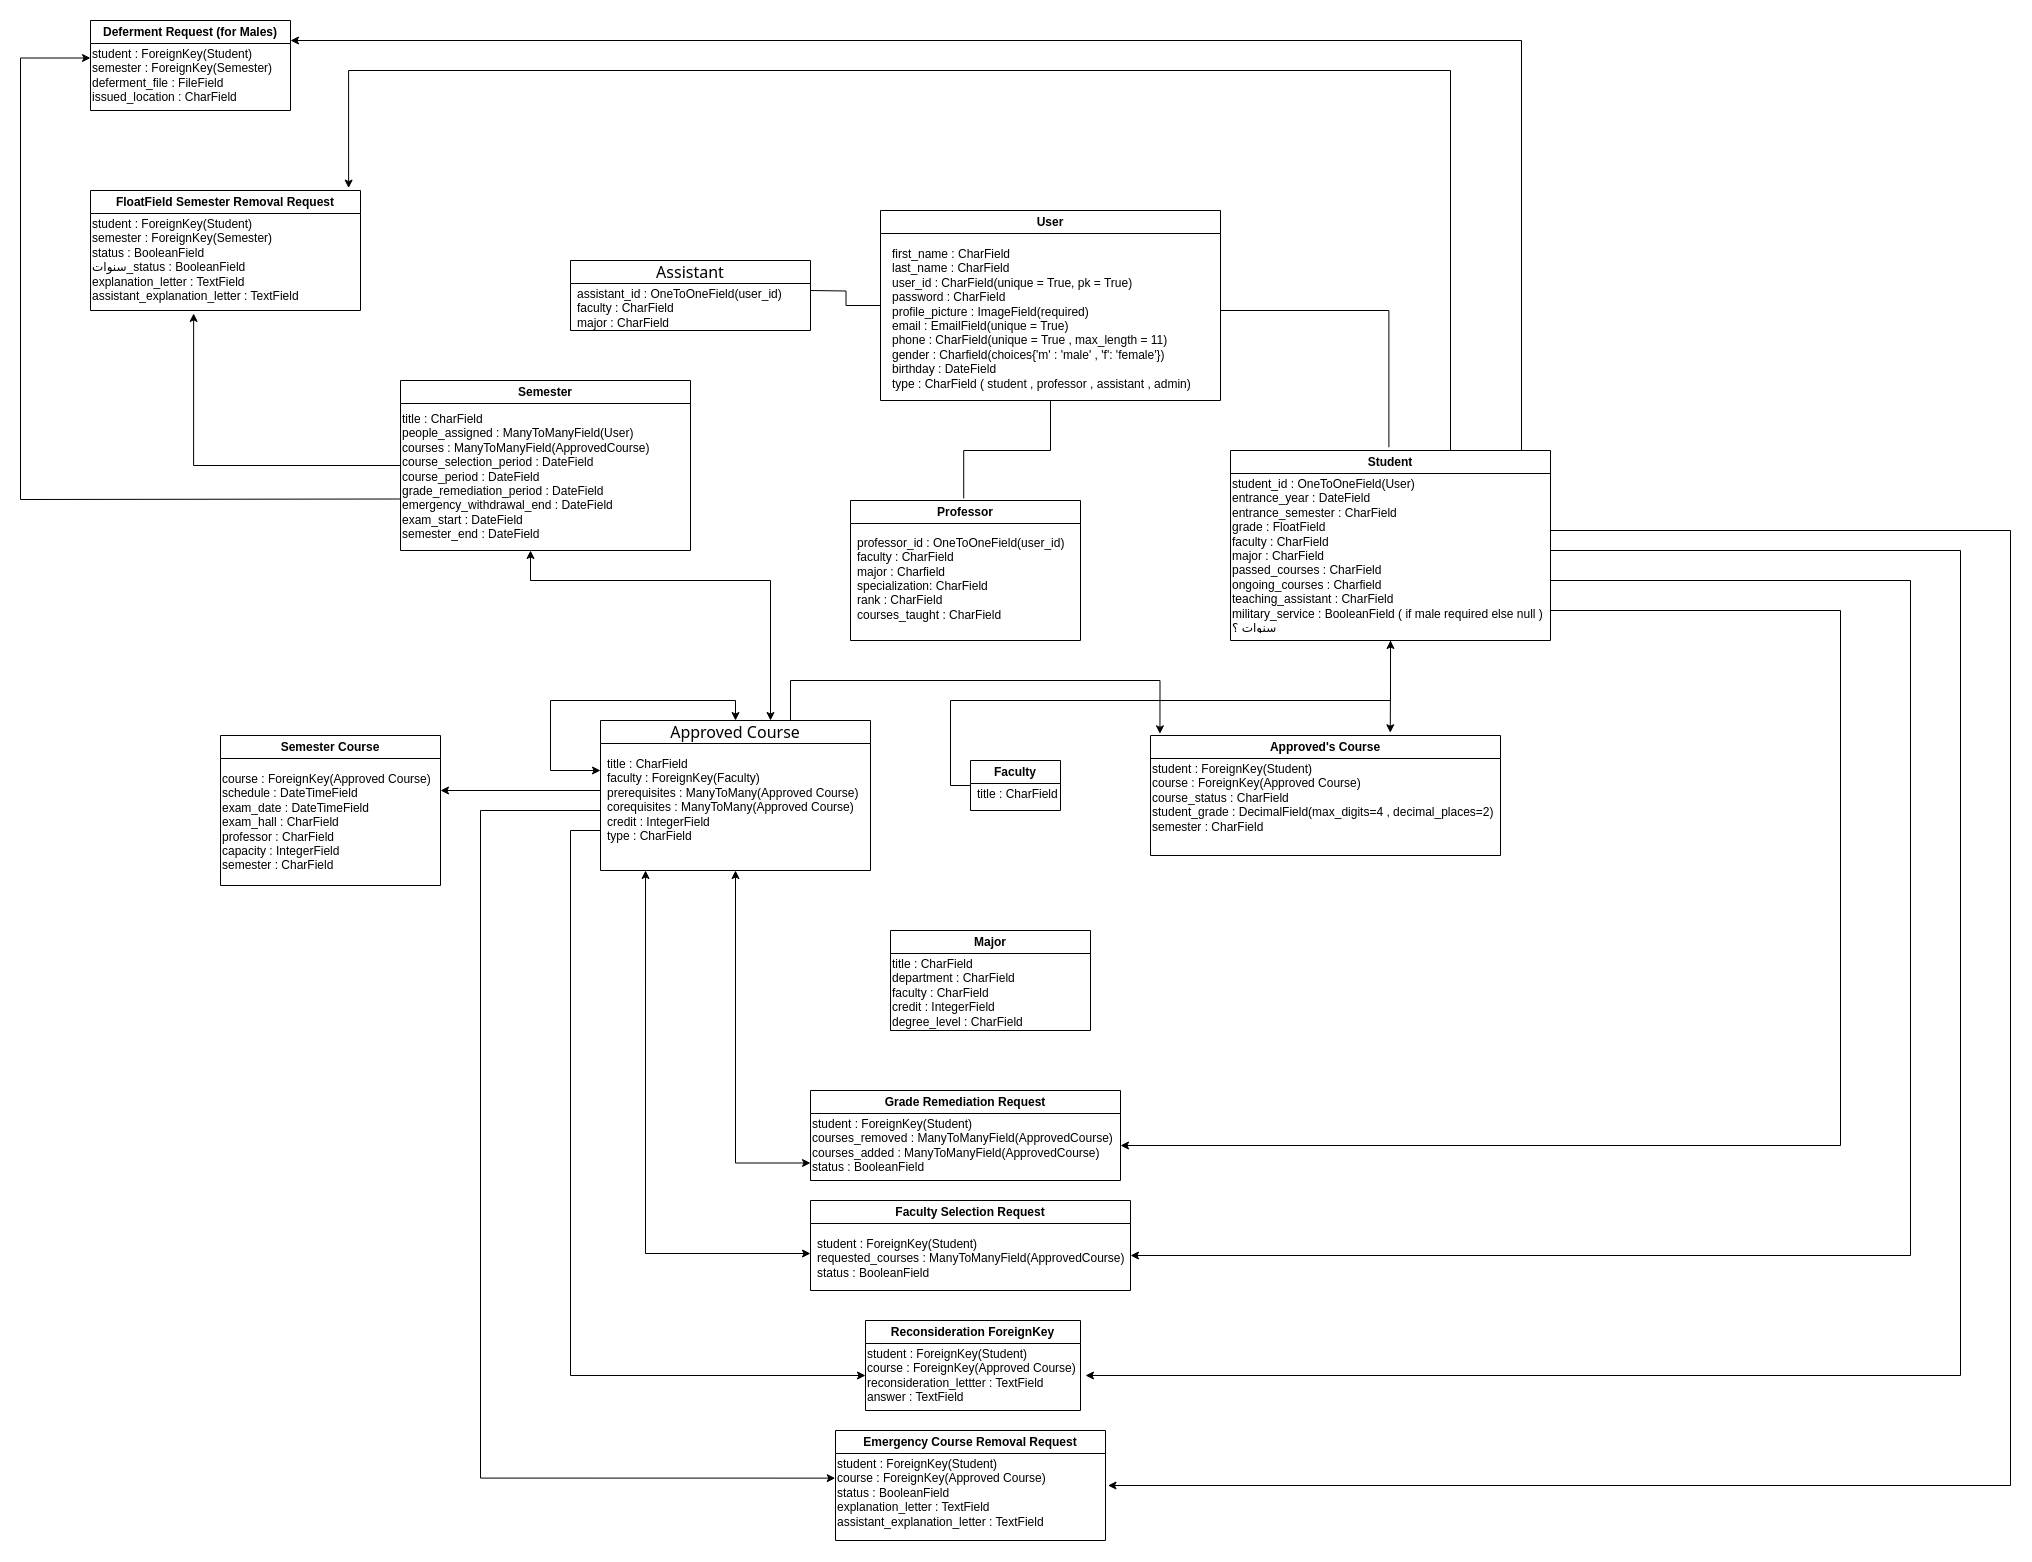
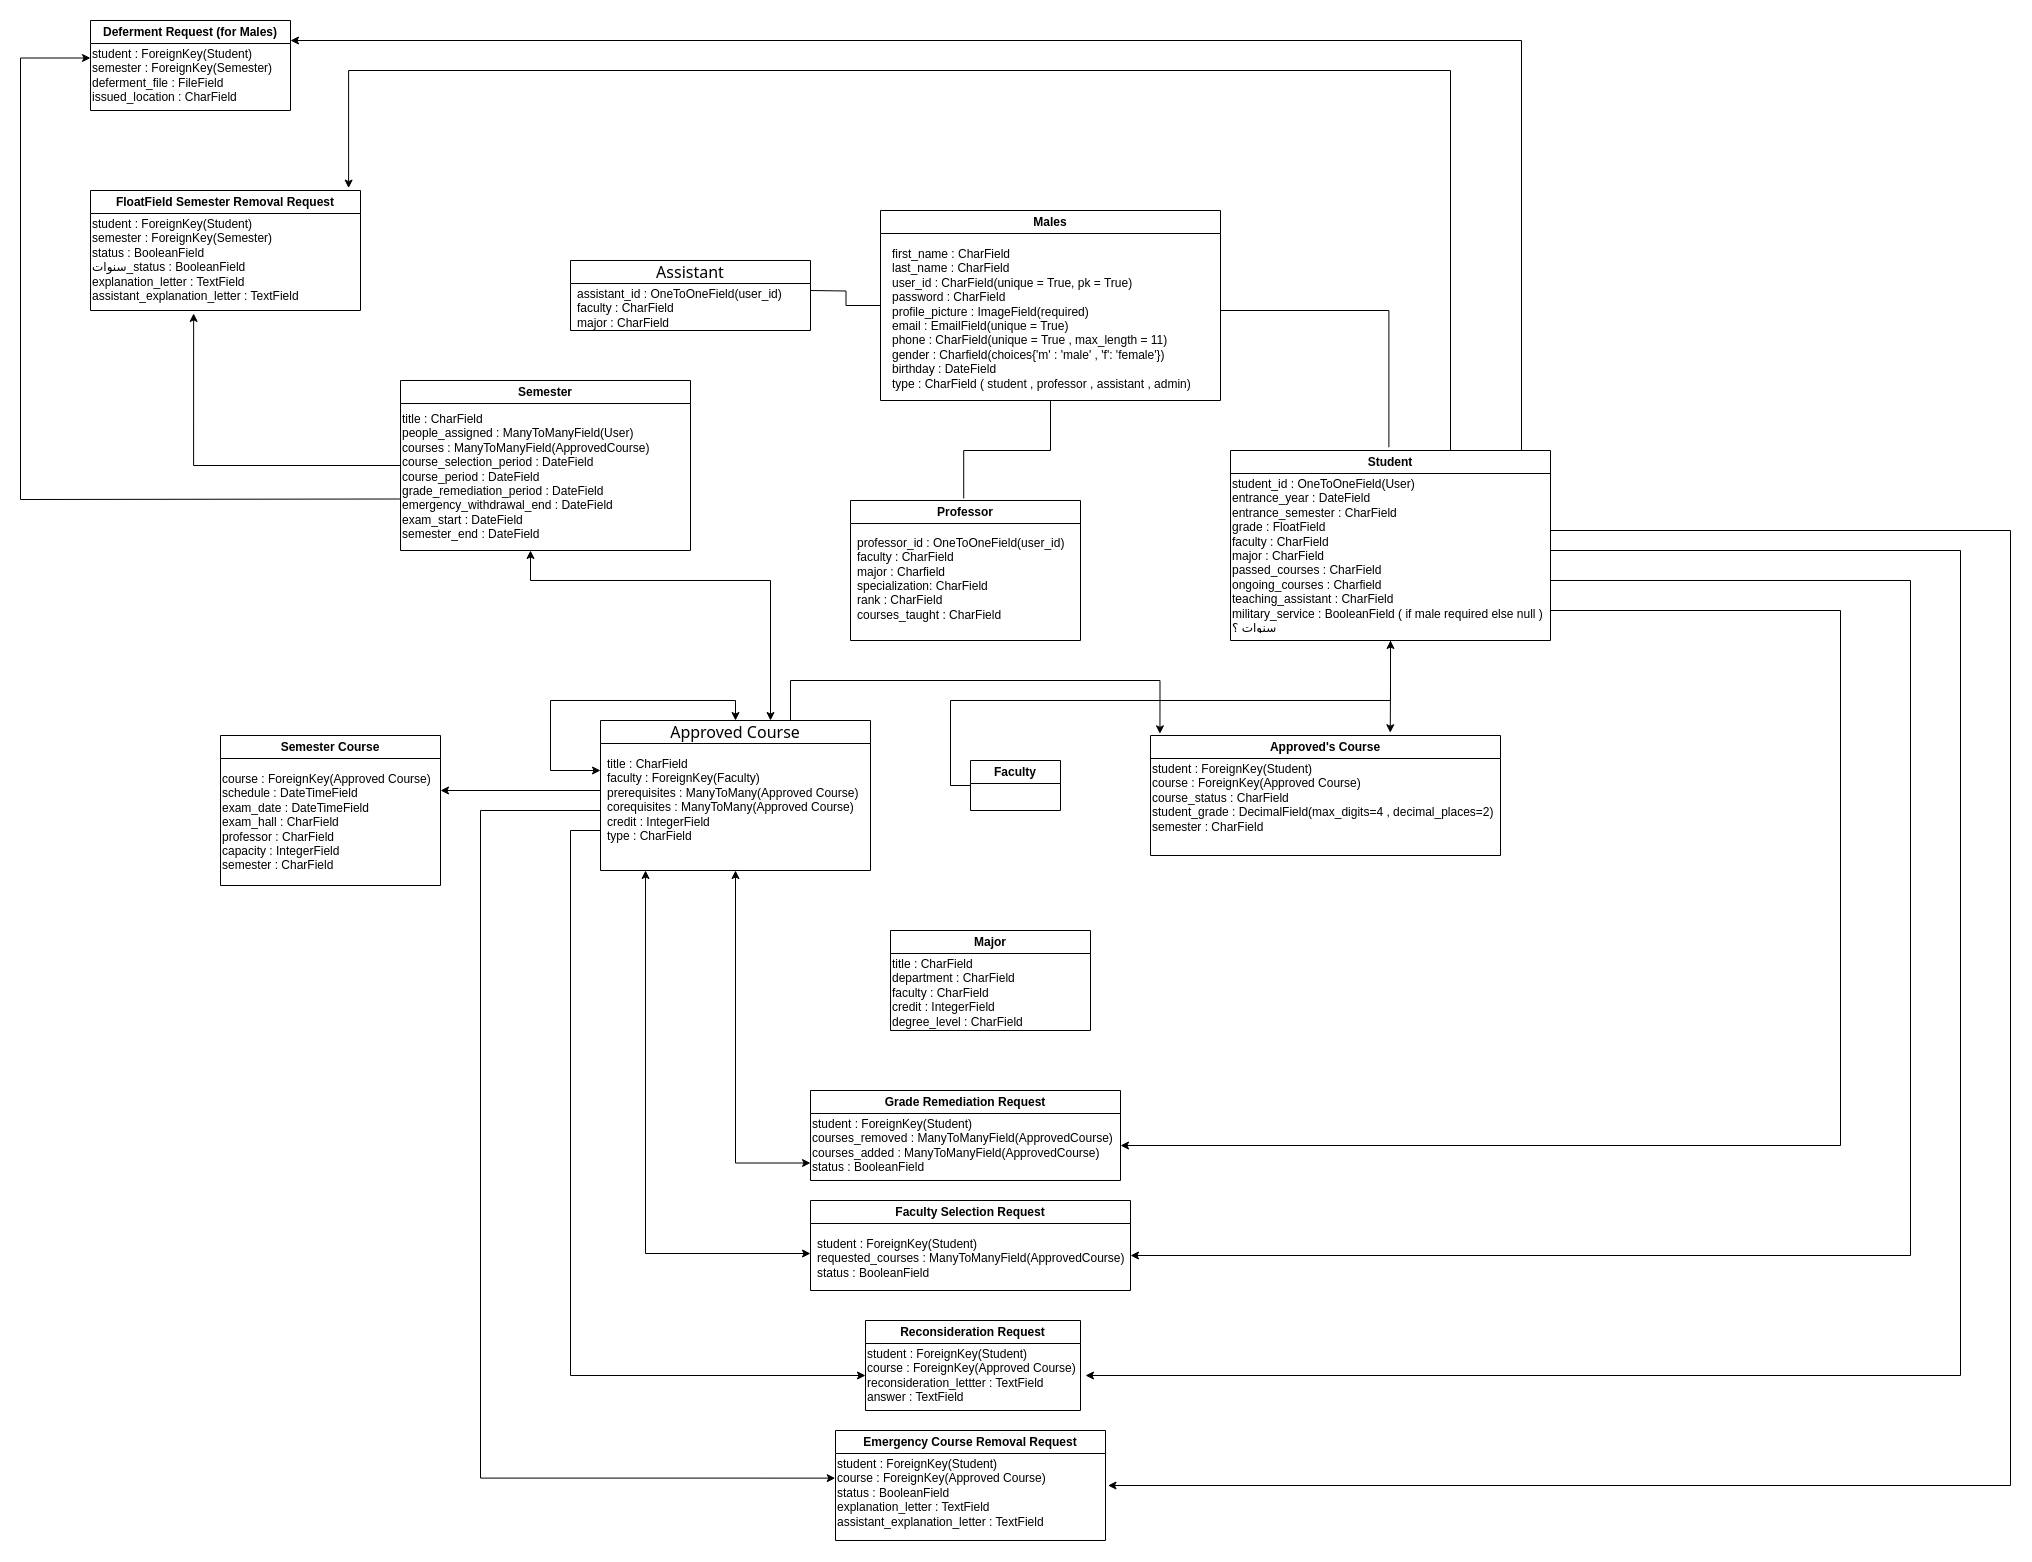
node "User": label "User" -> "Males"
node "title : CharField": removed
node "Reconsideration ForeignKey": label "Reconsideration ForeignKey" -> "Reconsideration Request"
